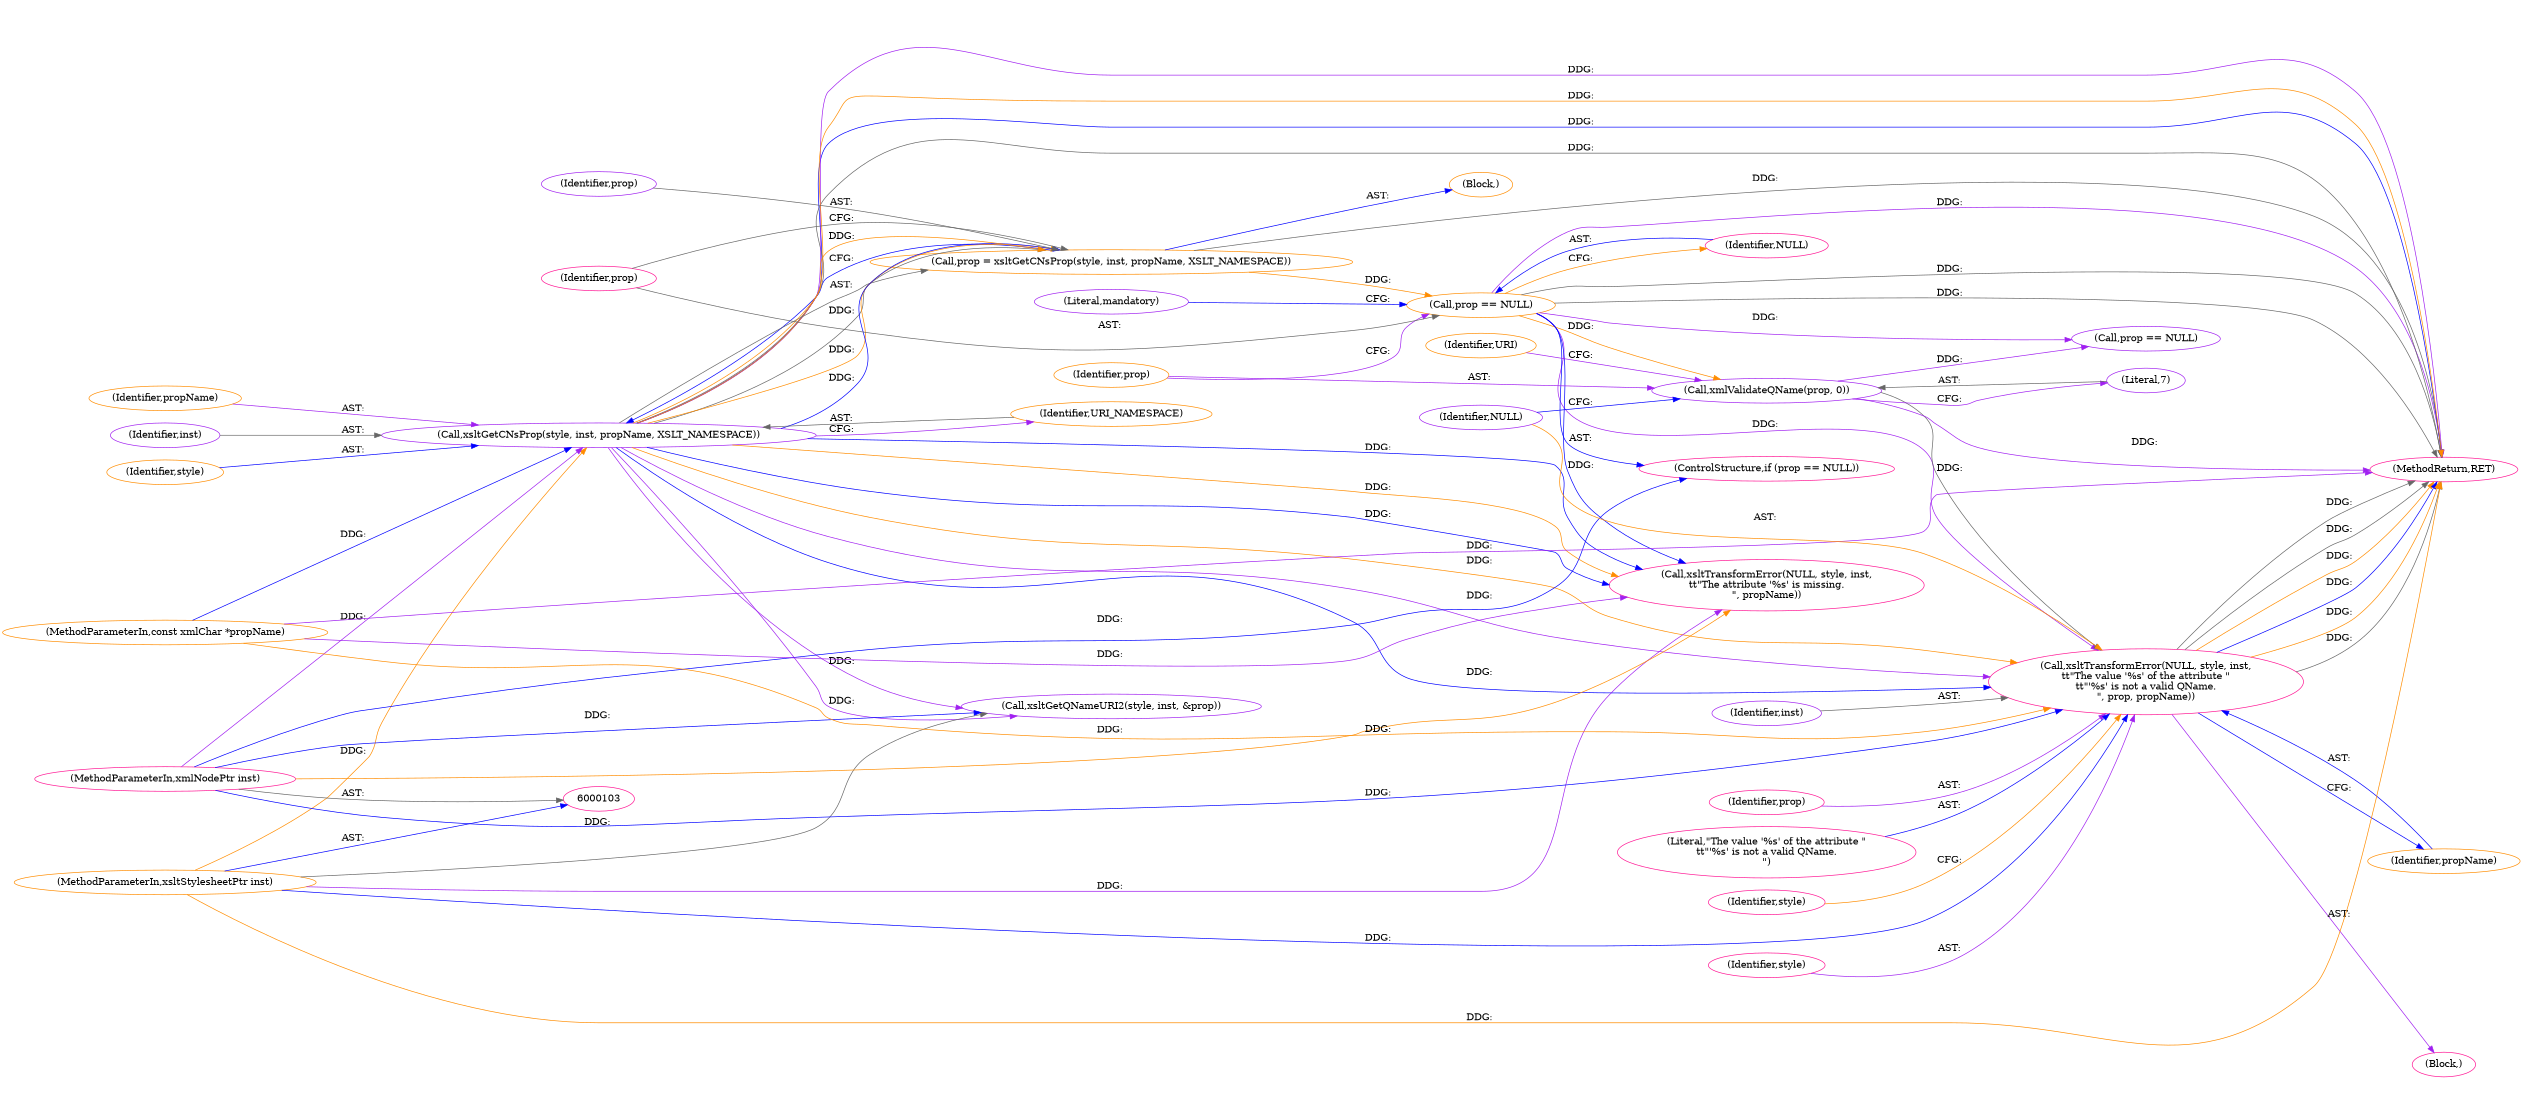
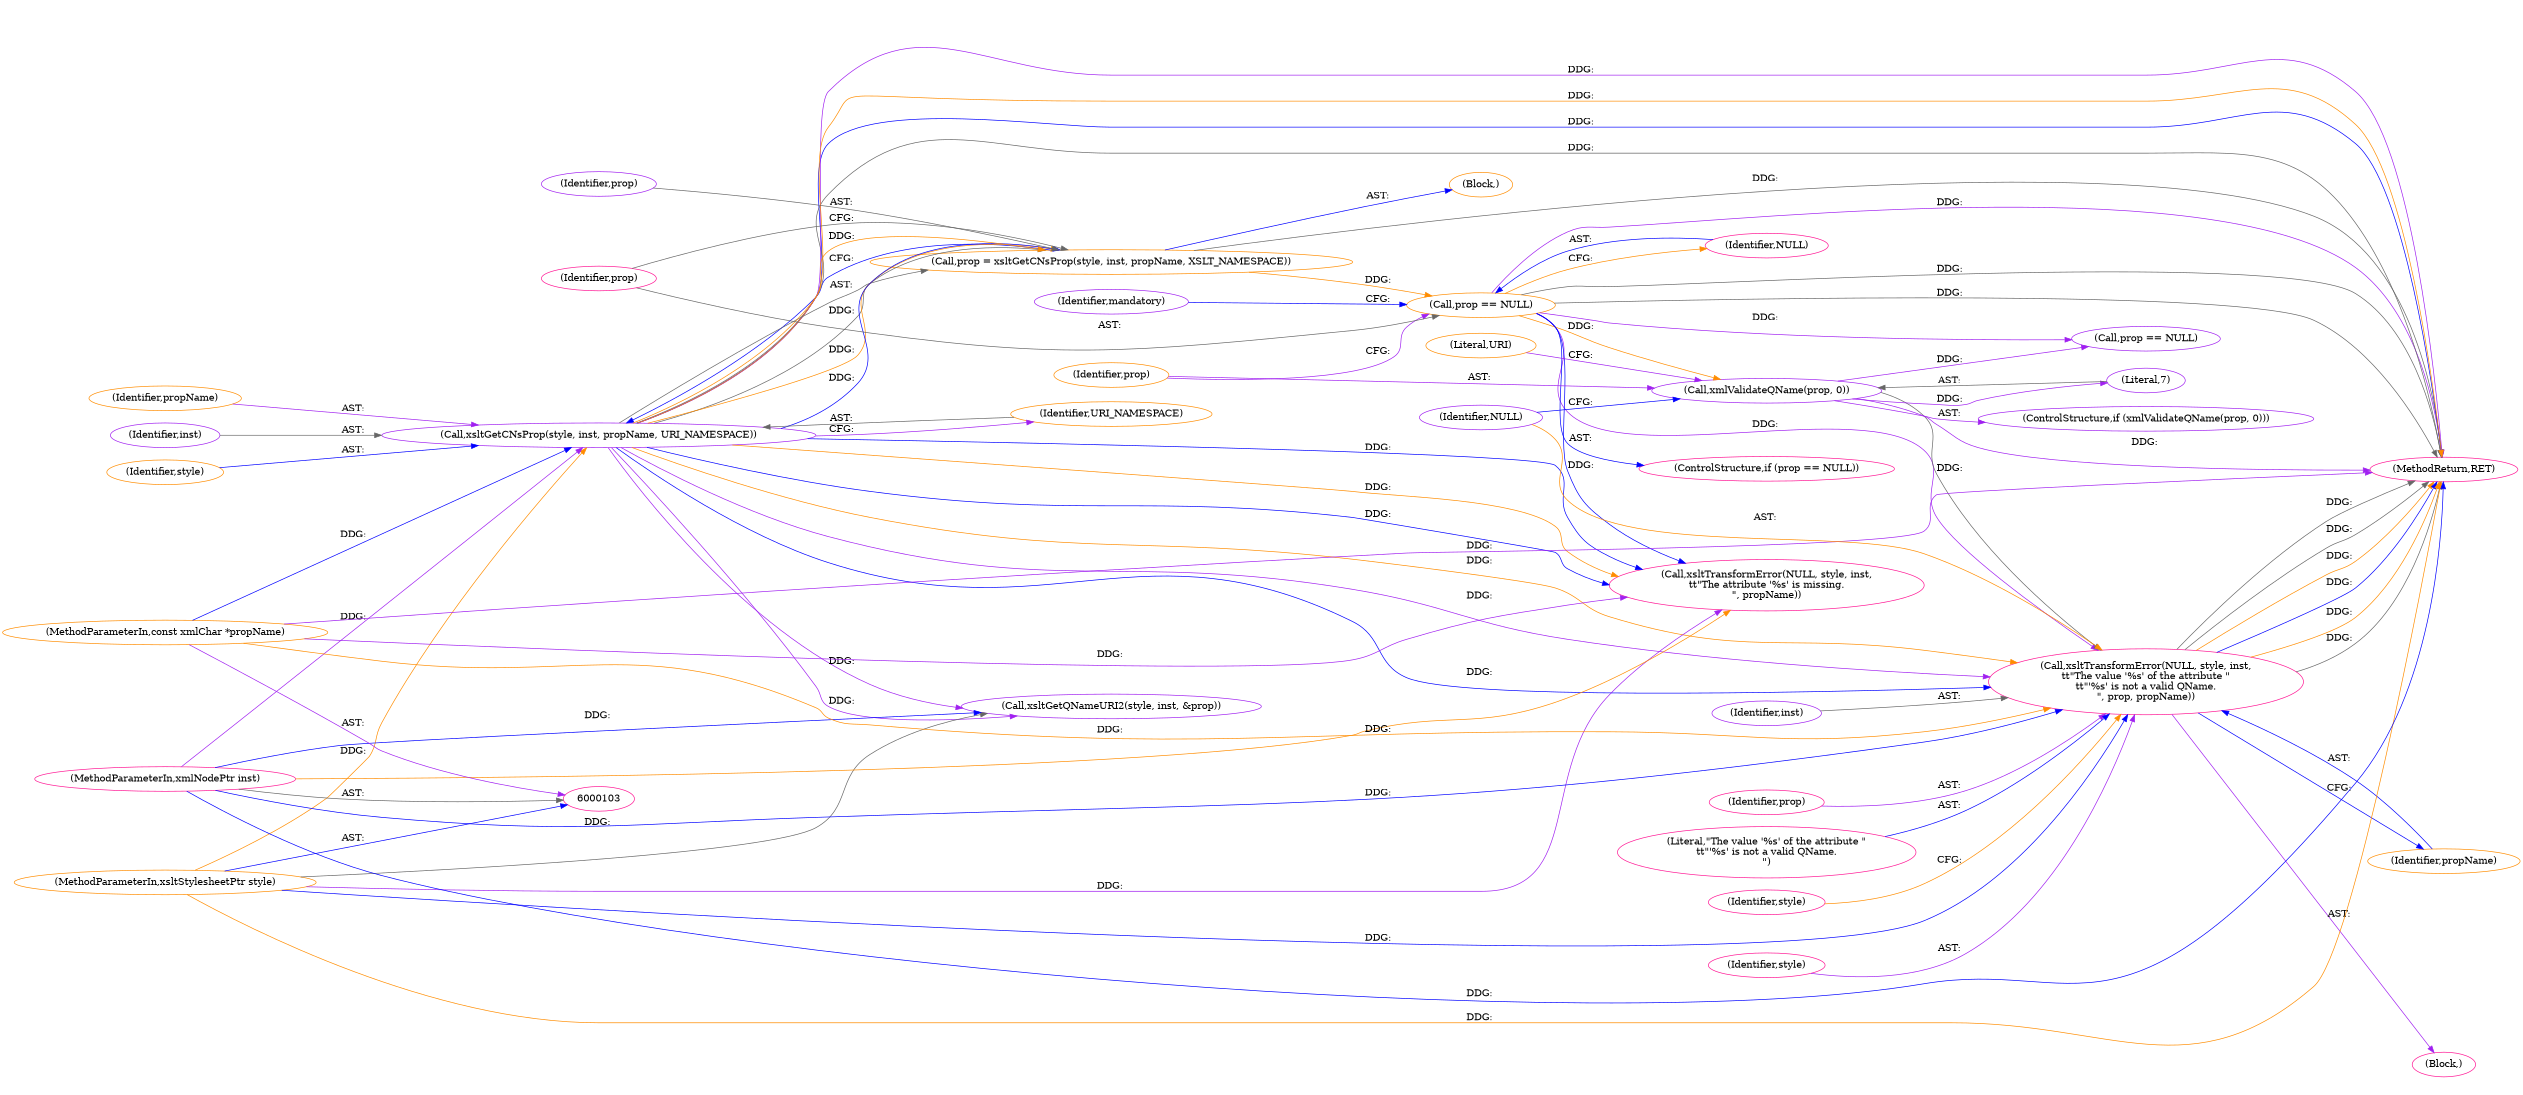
node "(Literal,mandatory)": label "(Literal,mandatory)" -> "(Identifier,mandatory)"
node "(Identifier,URI)": label "(Identifier,URI)" -> "(Literal,URI)"
edge "(Call,xmlValidateQName(prop, 0))" -> "(Literal,7)": label "CFG: " -> "DDG: "
node "(ControlStructure,if (xmlValidateQName(prop, 0)))": added
node "(Call,xsltGetCNsProp(style, inst, propName, XSLT_NAMESPACE))": label "(Call,xsltGetCNsProp(style, inst, propName, XSLT_NAMESPACE))" -> "(Call,xsltGetCNsProp(style, inst, propName, URI_NAMESPACE))"
edge "(MethodParameterIn,xmlNodePtr inst)" -> "(ControlStructure,if (prop == NULL))": now "(MethodParameterIn,xmlNodePtr inst)" -> "(MethodReturn,RET)"
edge "(MethodParameterIn,const xmlChar *propName)" -> "6000103": added, label "AST:"
node "(MethodParameterIn,xsltStylesheetPtr inst)": label "(MethodParameterIn,xsltStylesheetPtr inst)" -> "(MethodParameterIn,xsltStylesheetPtr style)"
